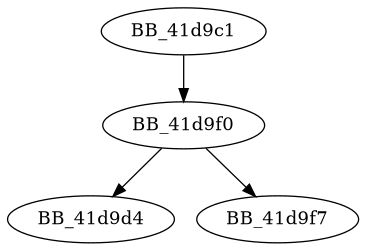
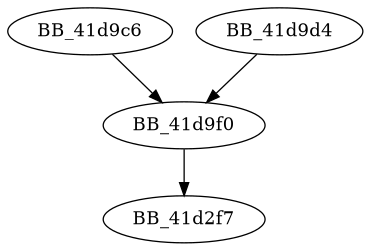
node "BB_41d9c1": label "BB_41d9c1" -> "BB_41d9c6"
edge "BB_41d9f0" -> "BB_41d9d4": reversed
node "BB_41d9f7": label "BB_41d9f7" -> "BB_41d2f7"
